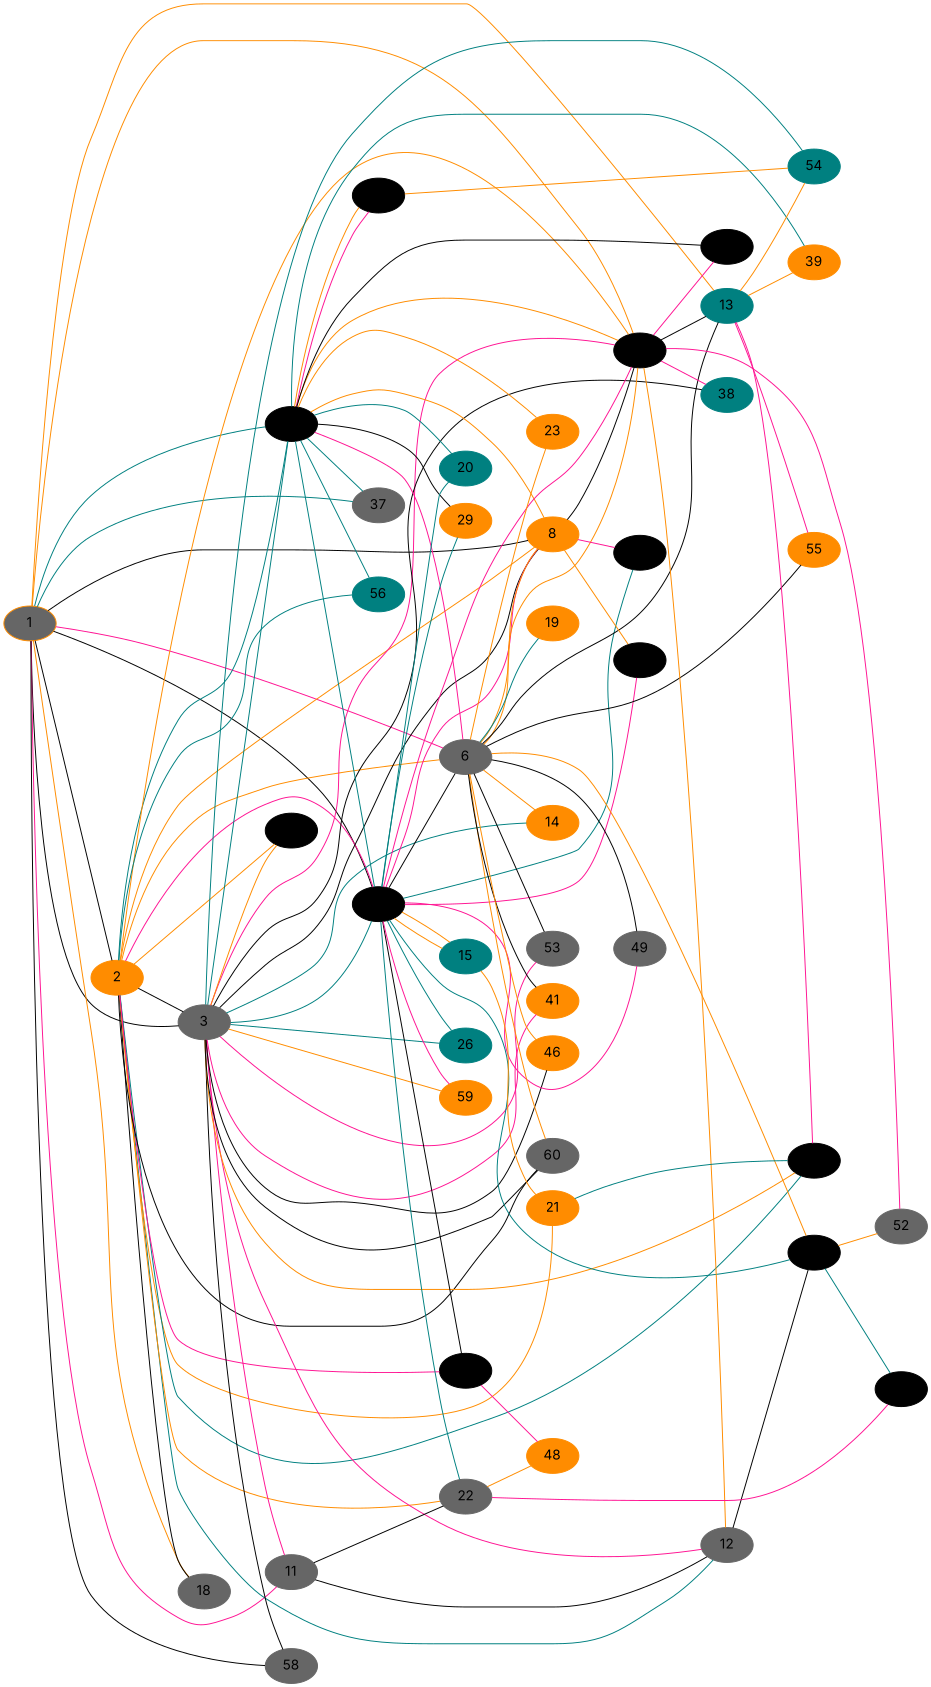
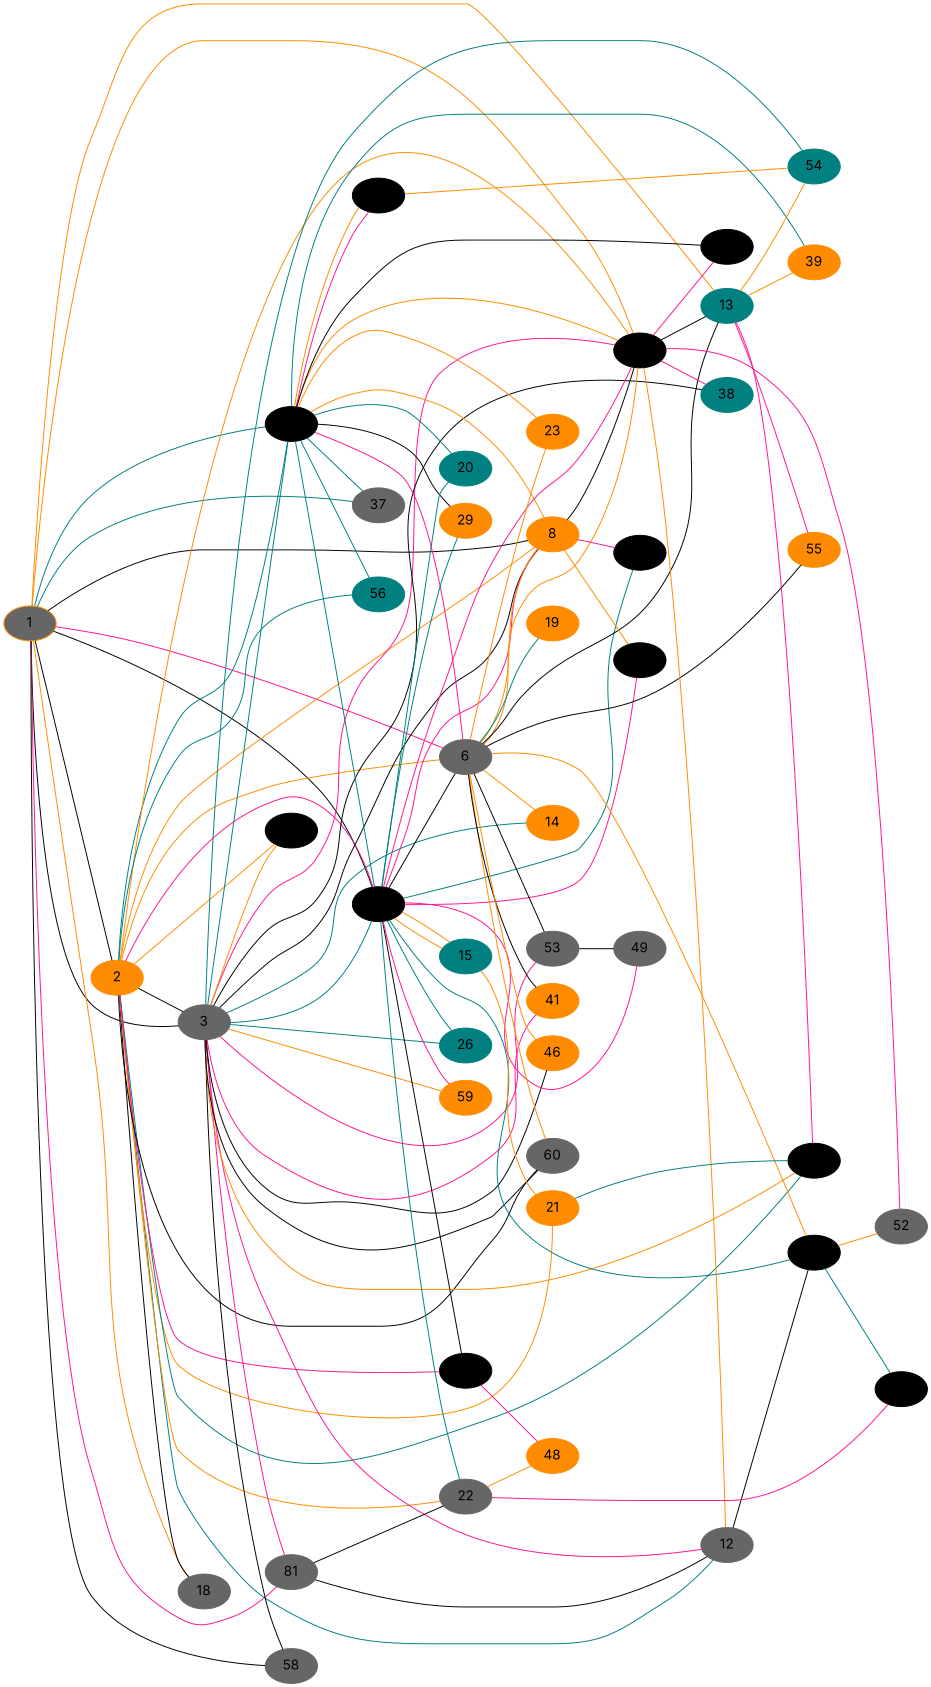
edge "6" -- "49": now "53" -- "49"
node "11": label "11" -> "81"
